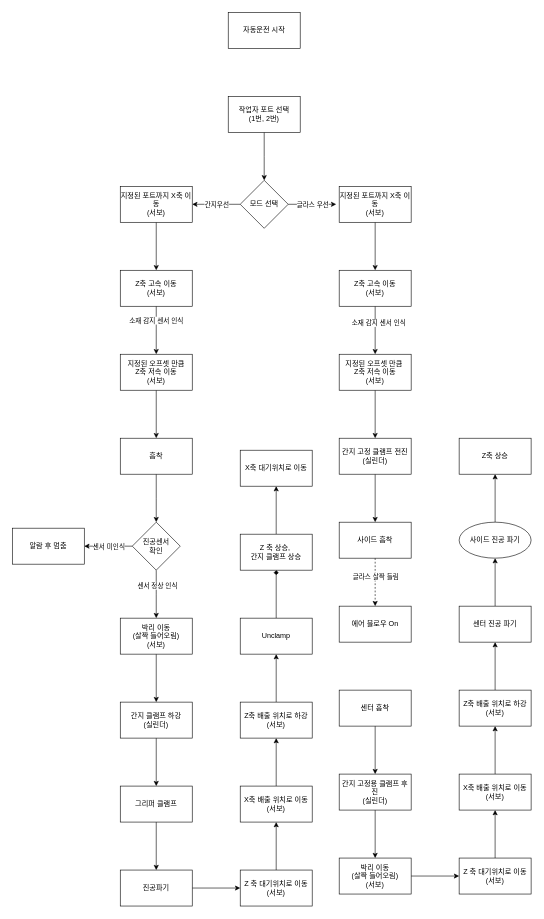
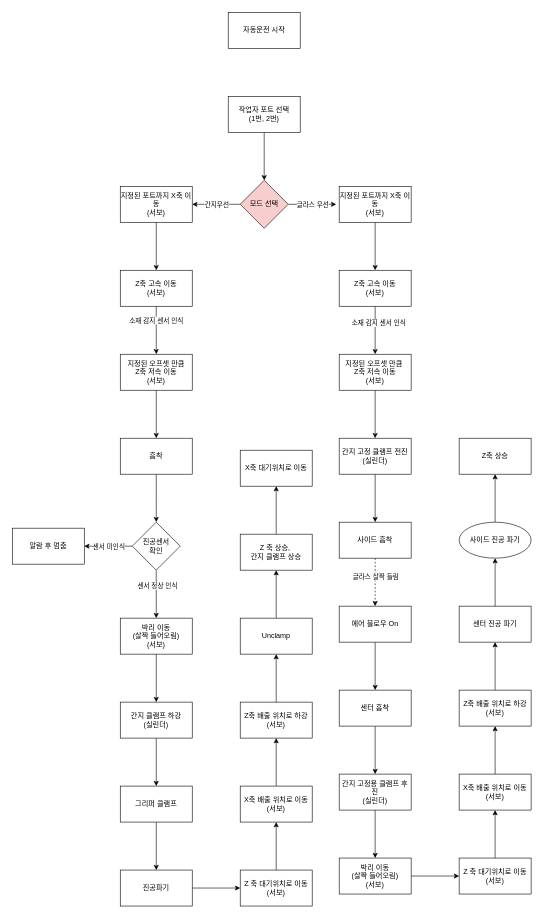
node "모드 선택": fillcolor #ffffff -> #f8cecc
edge "Unclamp" -> "Z 축 상승, 간지 클램프 상승": arrowhead diamond -> classic
edge "에어 블로우 On" -> "센터 흡착": added
